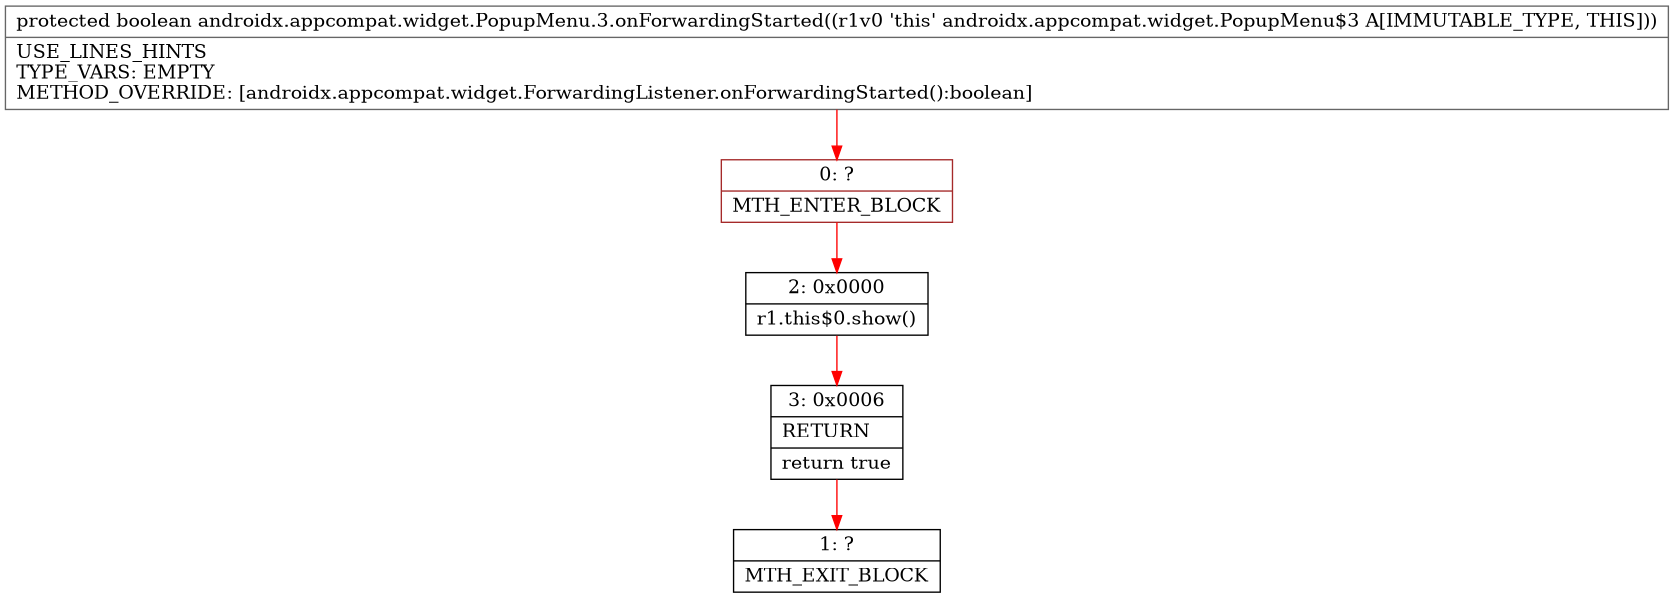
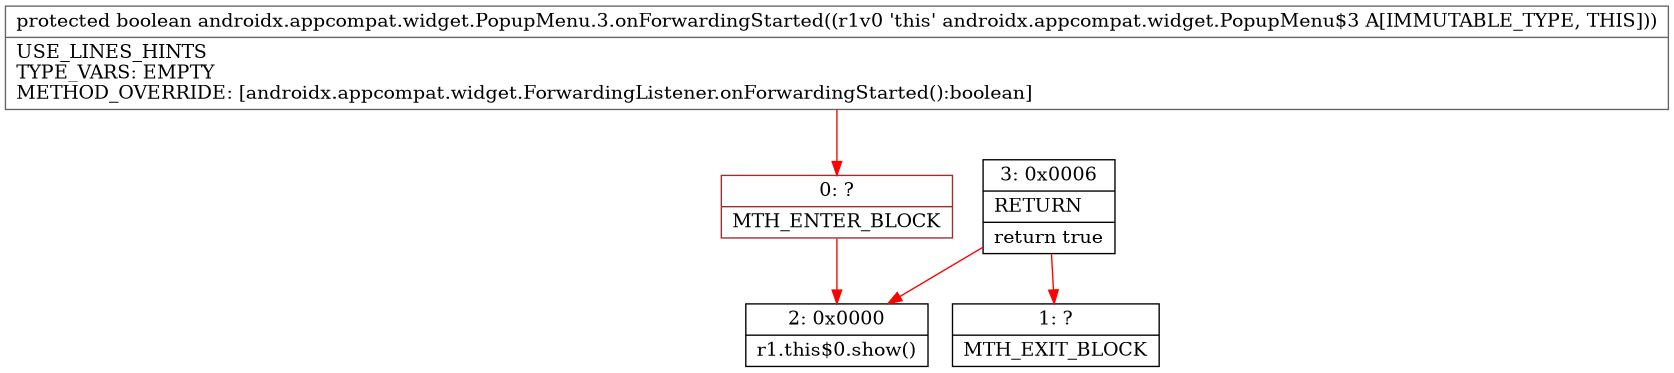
edge "2: 0x0000" -> "3: 0x0006": reversed
